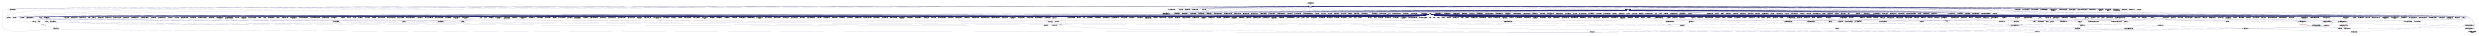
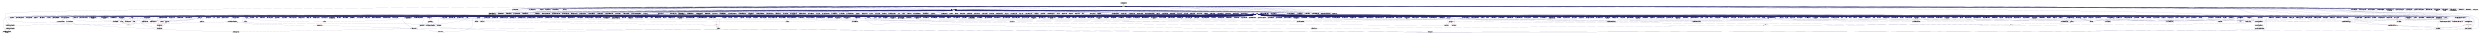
node "apex_balance.cpp": added
